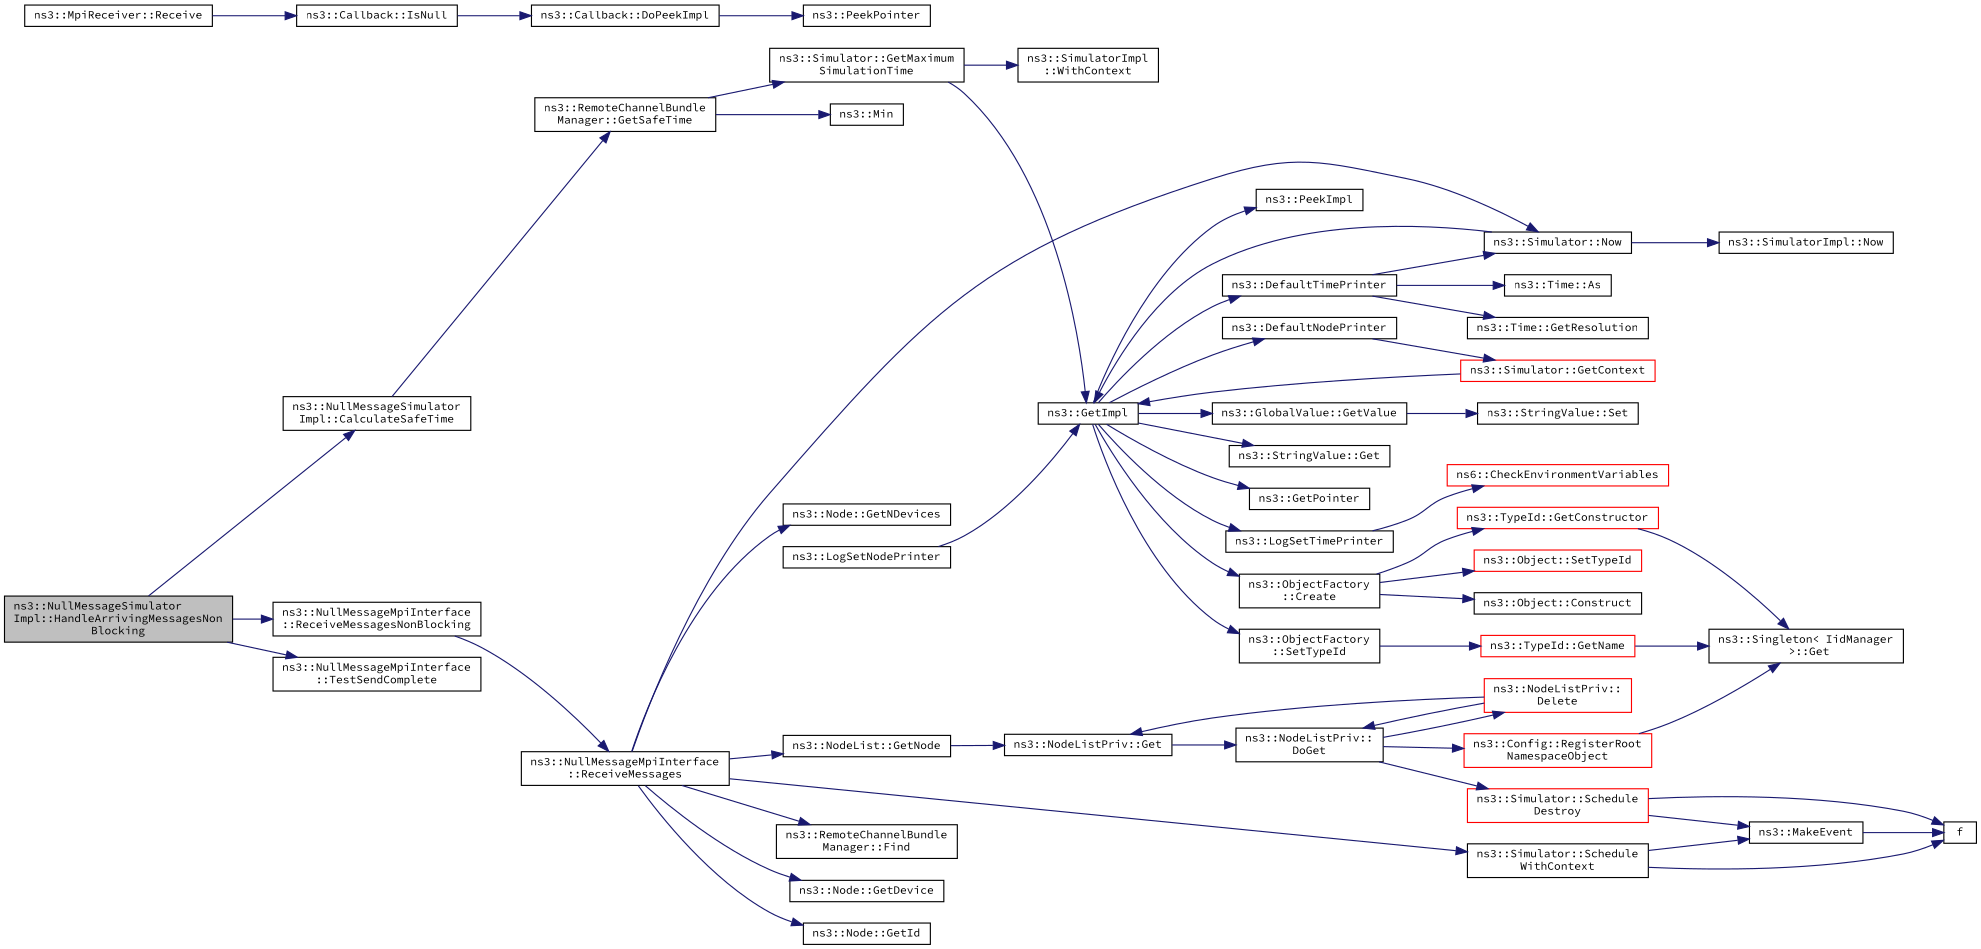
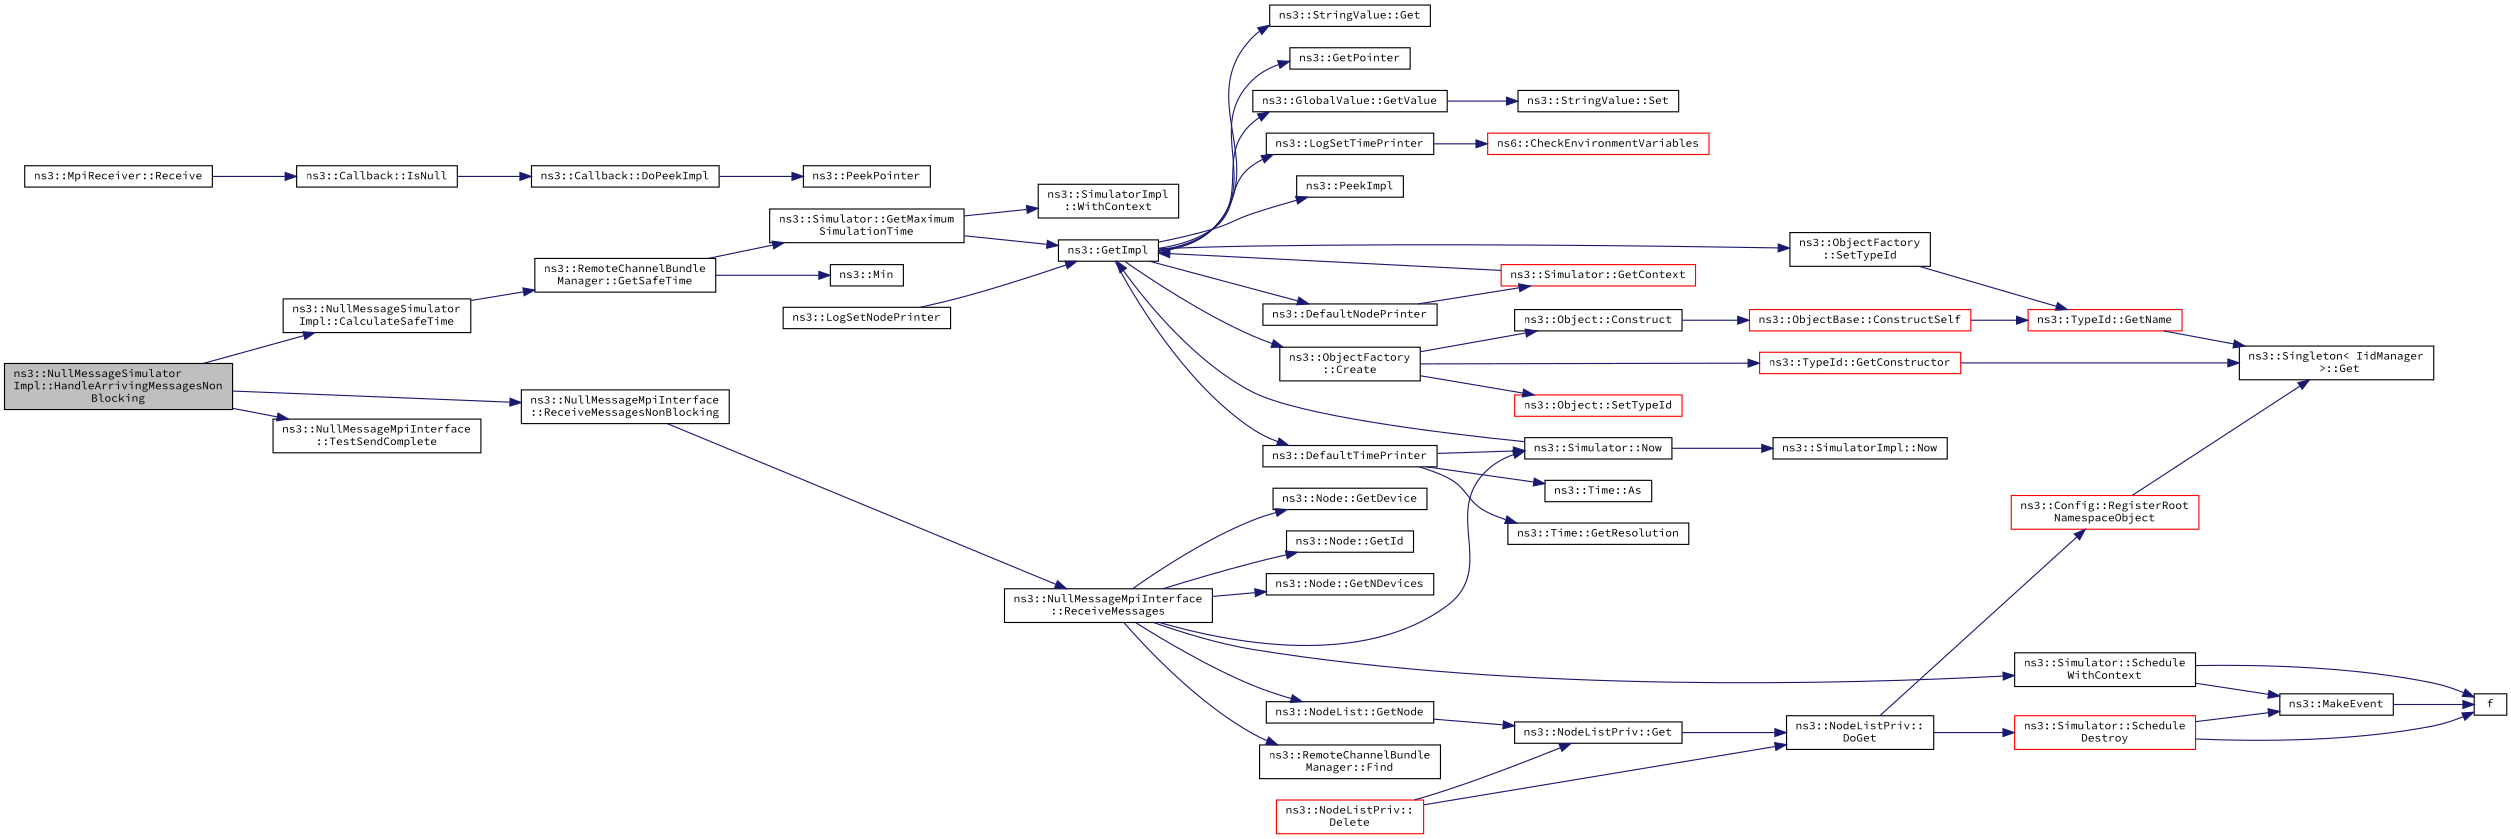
node "ns3::ObjectBase::ConstructSelf": added
edge "ns3::NodeListPriv:: DoGet" -> "ns3::NodeListPriv:: Delete": removed
